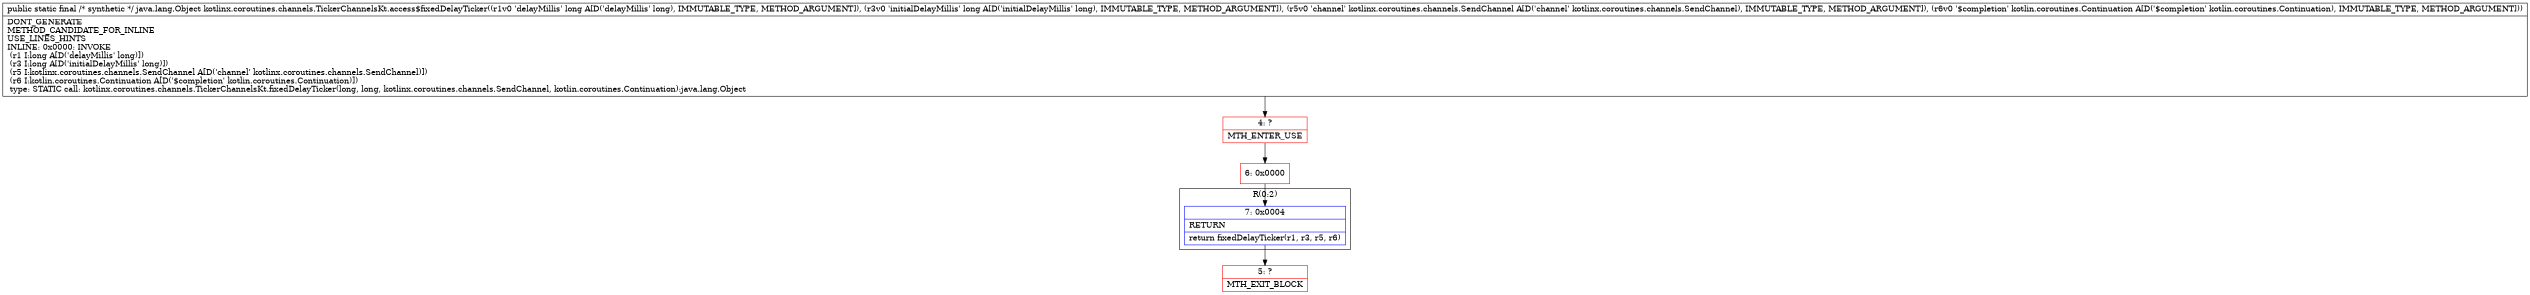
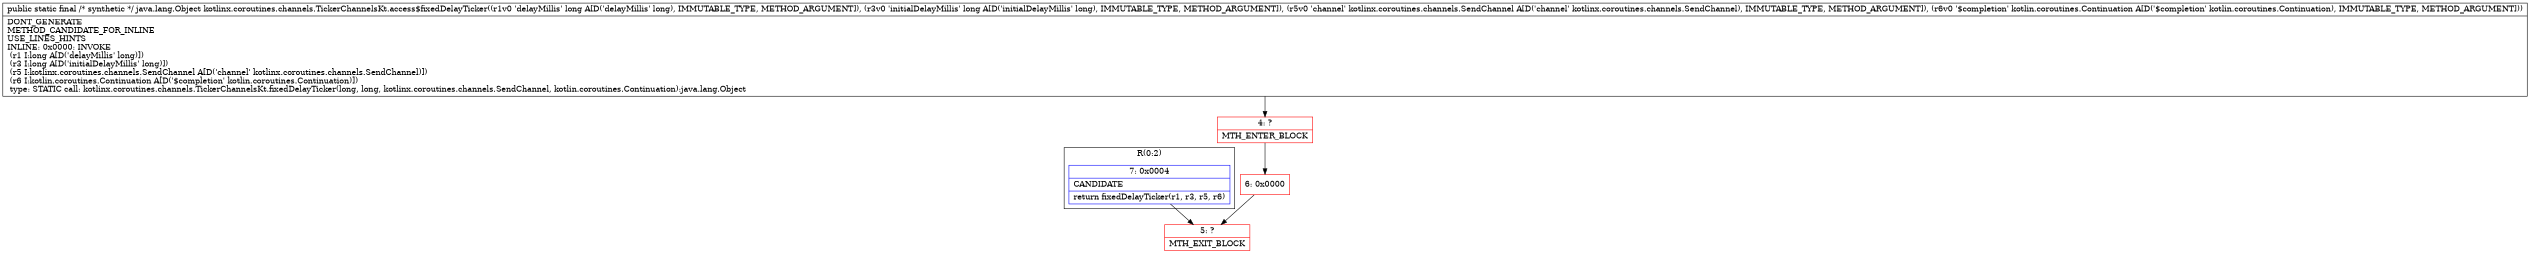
node "4: ?": text "MTH_ENTER_USE" -> "MTH_ENTER_BLOCK"
edge "6: 0x0000" -> "7: 0x0004": now "6: 0x0000" -> "5: ?"
node "7: 0x0004": text "RETURN" -> "CANDIDATE"
